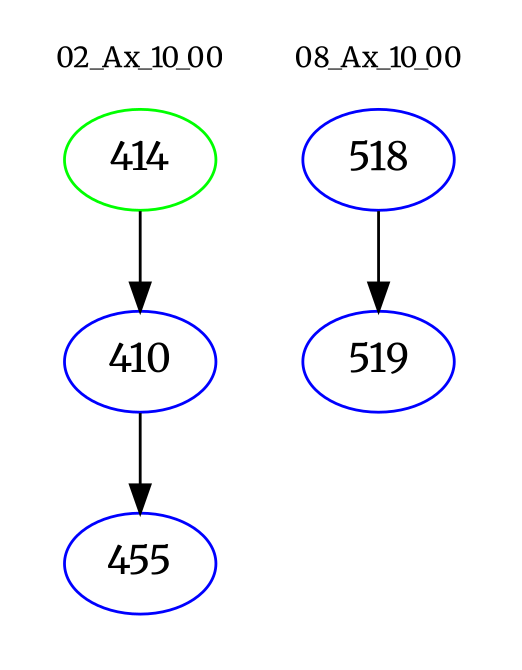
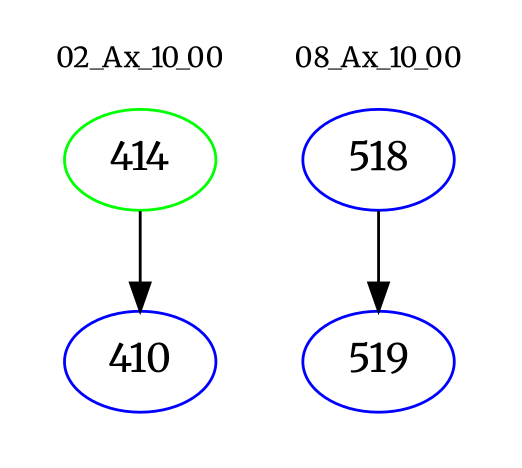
node "455": removed
